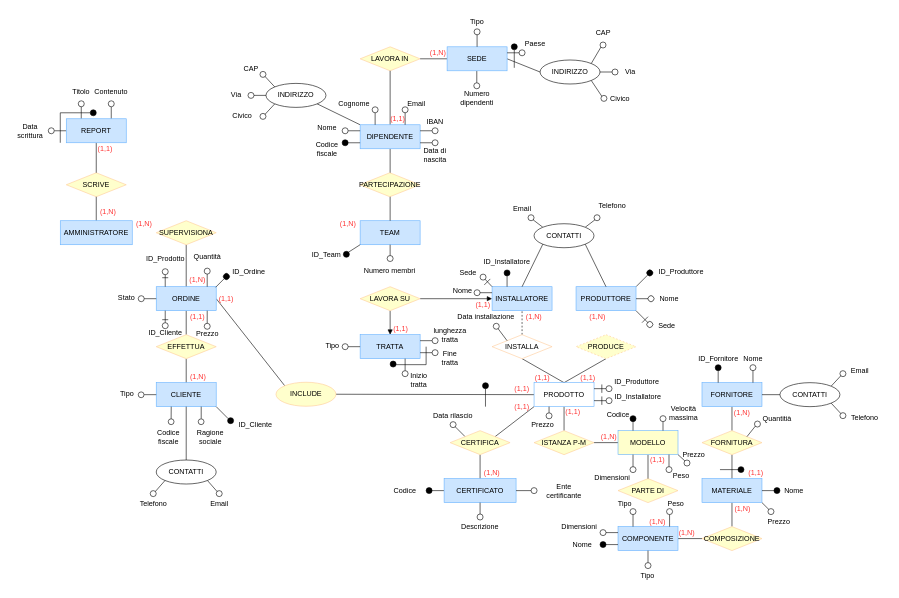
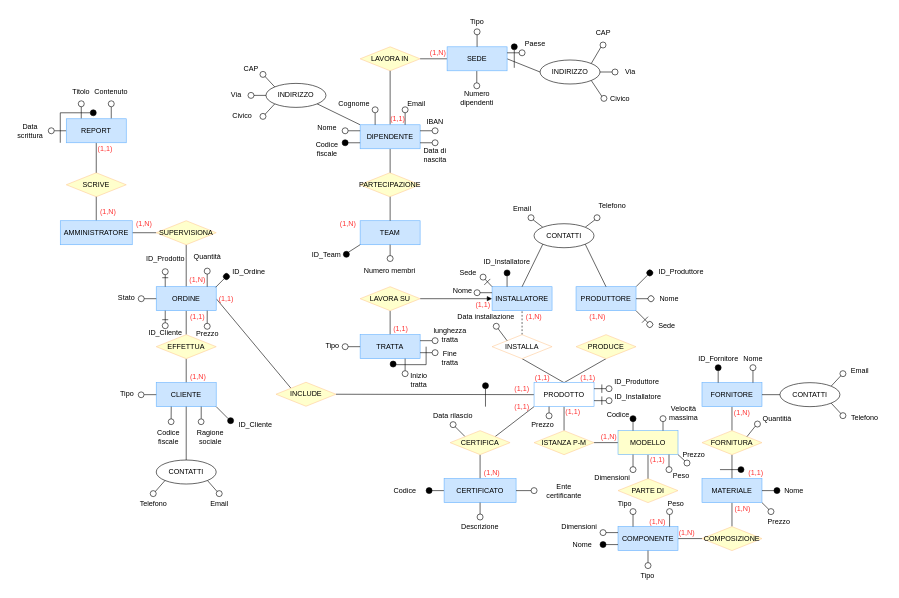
edge "AMMINISTRATORE" -- "SUPERVISIONA": added
edge "LAVORA SU" -> "TRATTA": arrowhead block -> none
node "PRODUCE": style dashed -> solid
node "INCLUDE": shape ellipse -> diamond
